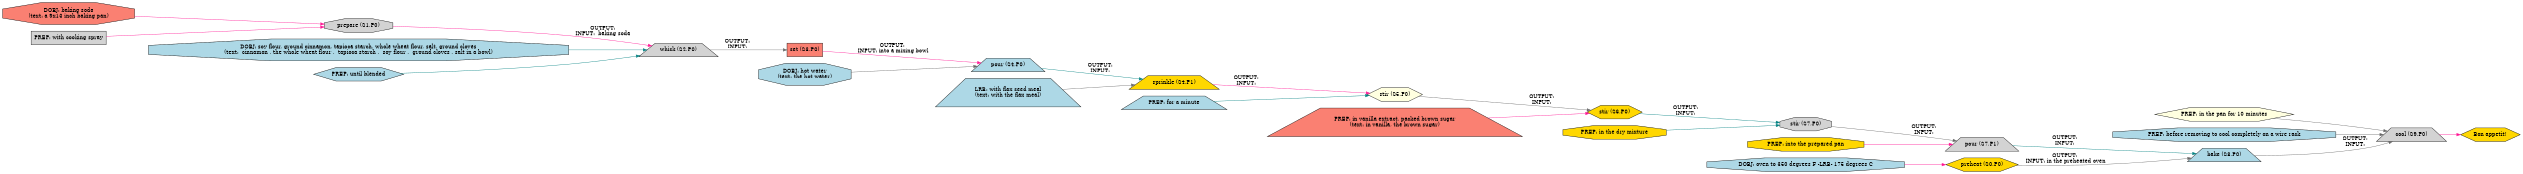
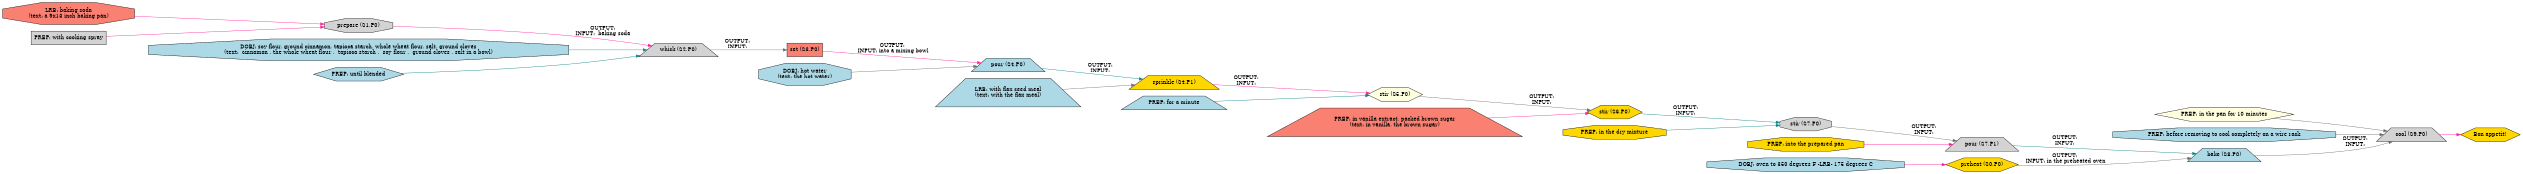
node "DOBJ: baking soda (text: a 9x13 inch baking pan)": label "DOBJ: baking soda (text: a 9x13 inch baking pan)" -> "LRB: baking soda (text: a 9x13 inch baking pan)"
